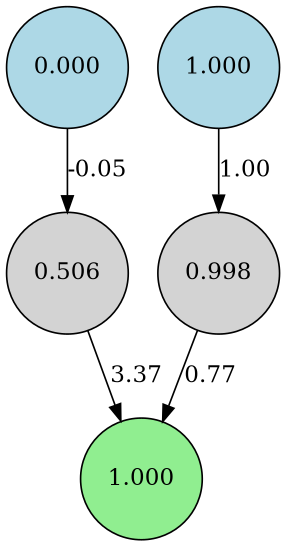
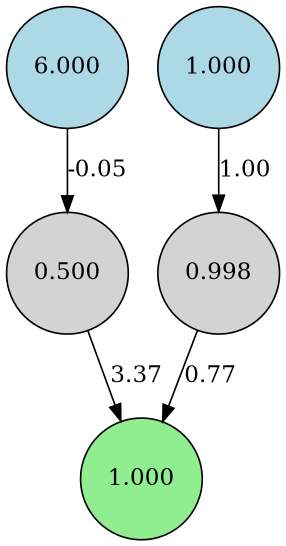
node "0.000": label "0.000" -> "6.000"
node "0.506": label "0.506" -> "0.500"
